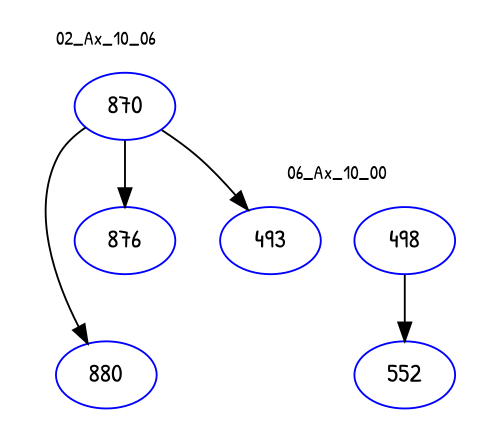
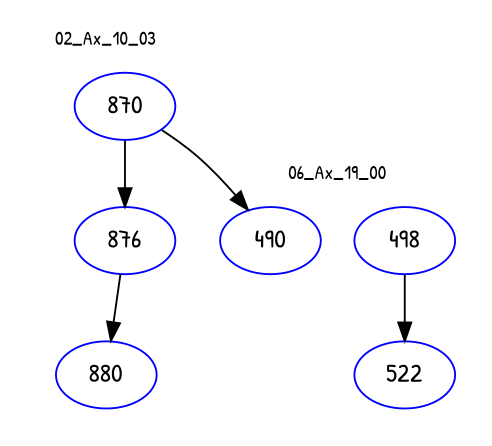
cluster "02_Ax_10_06": label "02_Ax_10_06" -> "02_Ax_10_03"
cluster "06_Ax_10_00": label "06_Ax_10_00" -> "06_Ax_19_00"
edge "870" -> "880": now "876" -> "880"
node "493": label "493" -> "490"
node "552": label "552" -> "522"
